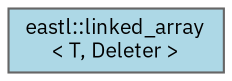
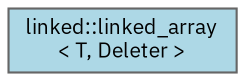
node "eastl::linked_array < T, Deleter >": label "eastl::linked_array < T, Deleter >" -> "linked::linked_array < T, Deleter >"
